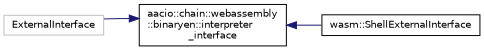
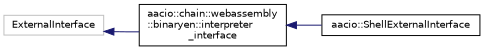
edge "ExternalInterface" -> "aacio::chain::webassembly ::binaryen::interpreter _interface": reversed
node "wasm::ShellExternalInterface": label "wasm::ShellExternalInterface" -> "aacio::ShellExternalInterface"
